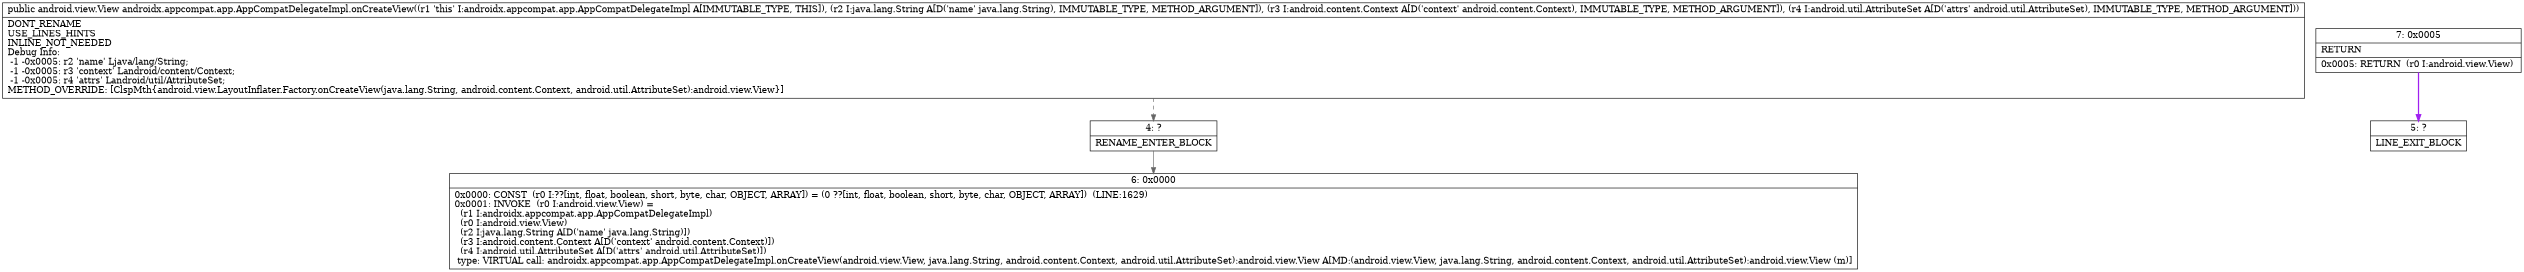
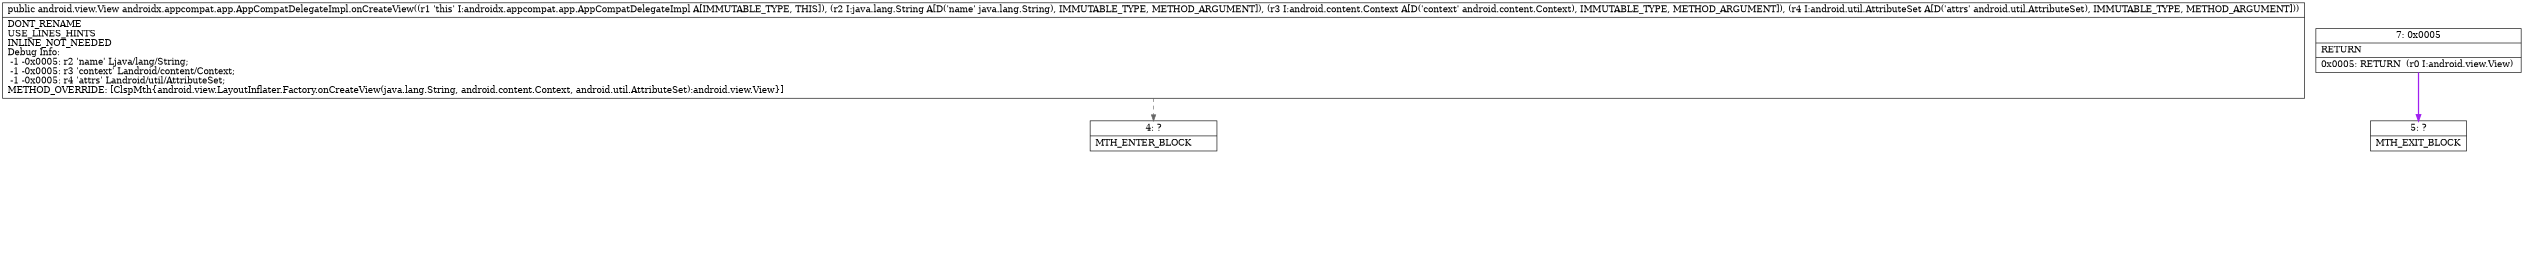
node "4: ?": text "RENAME_ENTER_BLOCK" -> "MTH_ENTER_BLOCK"
node "5: ?": text "LINE_EXIT_BLOCK" -> "MTH_EXIT_BLOCK"
node "6: 0x0000": removed
